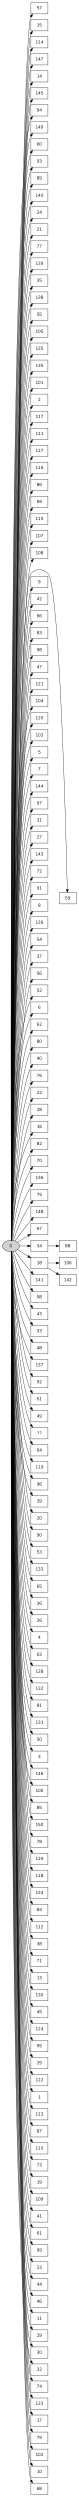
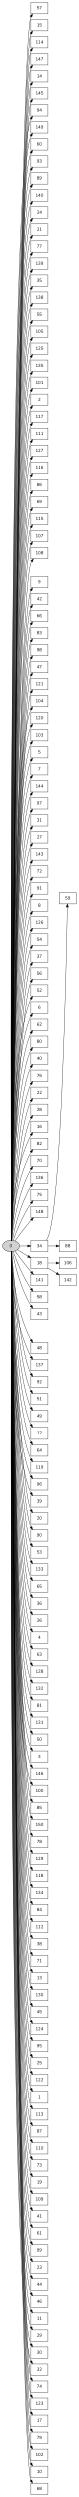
edge "0" -> "59": now "34" -> "59"
node "67": removed
node "33": removed
